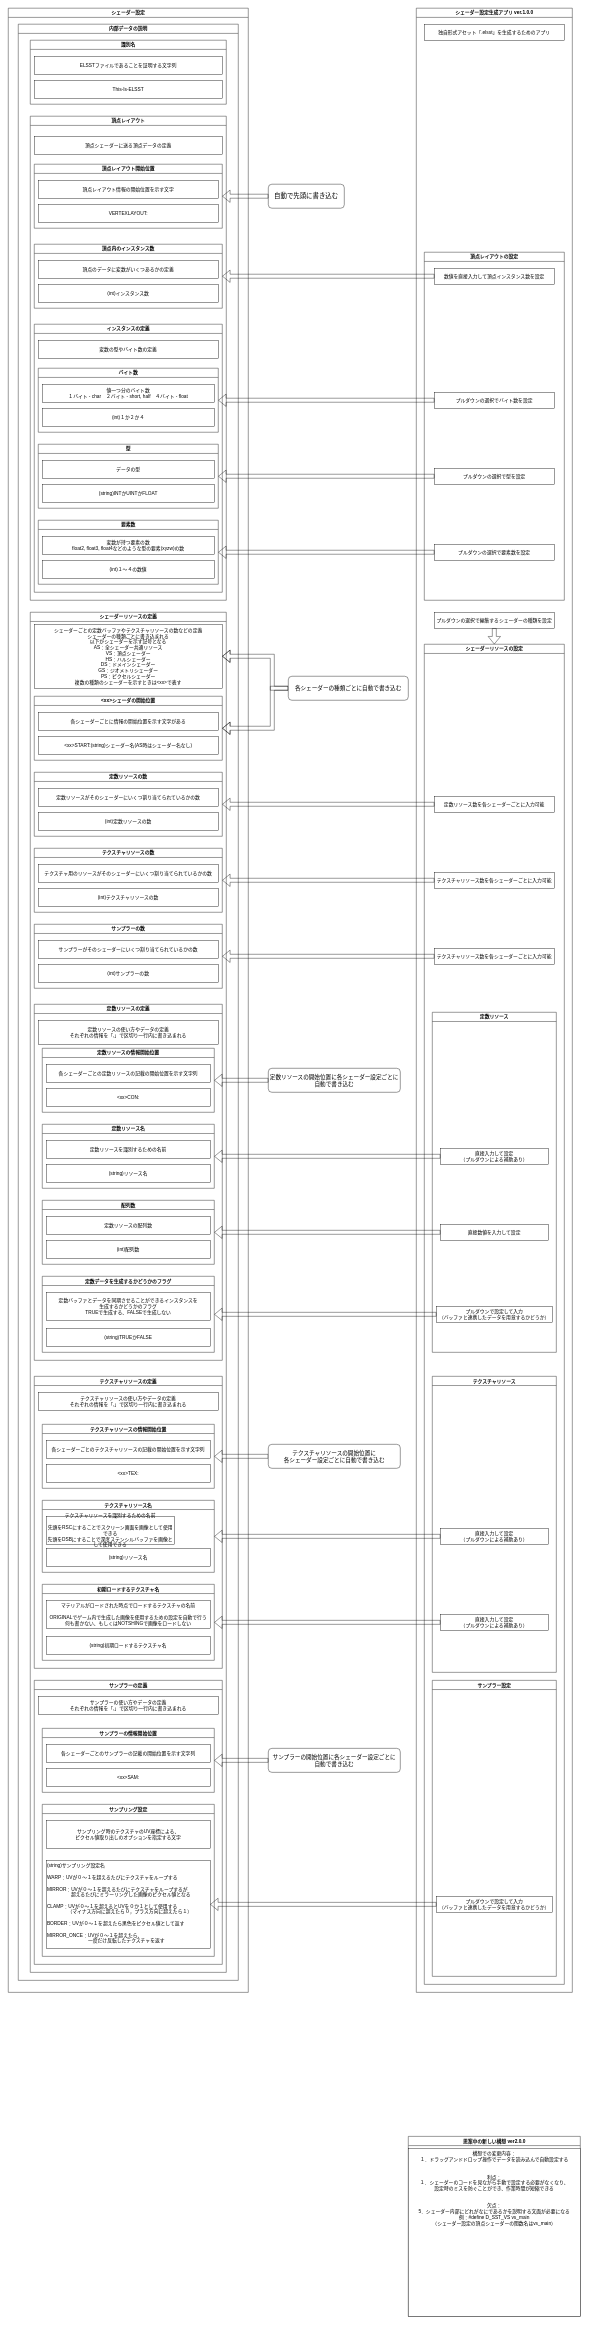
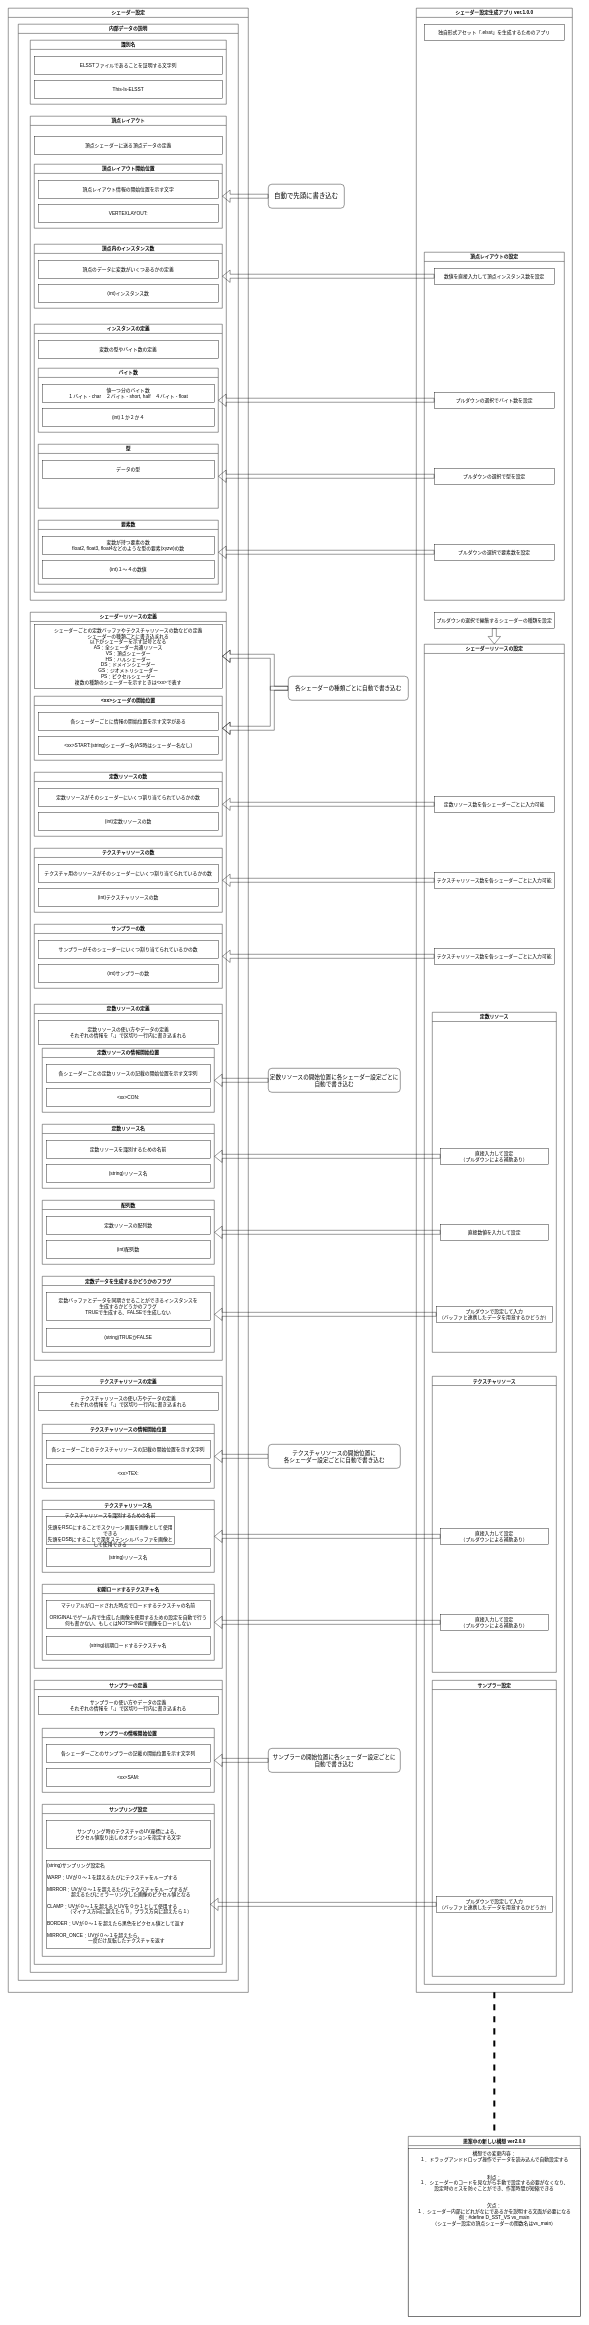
node "(string)INTかUINTかFLOAT": removed
edge "シェーダー設定生成アプリ ver.1.0.0" -- "思案中の新しい構想 ver2.0.0": added
node "構想での変更内容： １．ドラッグアンドドロップ操作でデータを読み込んで自動設定する 利点： １．シェーダーのコードを見ながら手動で設定する必要がなくなり、 設定時のミスを防ぐことができ、作業時間が短縮できる 欠点： 5．シェーダー内部にどれがなにであるかを説明する文面が必要になる 例：#define D_SST_VS vs_main （シェーダー設定の頂点シェーダーの関数名はvs_main）": label "構想での変更内容： １．ドラッグアンドドロップ操作でデータを読み込んで自動設定する 利点： １．シェーダーのコードを見ながら手動で設定する必要がなくなり、 設定時のミスを防ぐことができ、作業時間が短縮できる 欠点： 5．シェーダー内部にどれがなにであるかを説明する文面が必要になる 例：#define D_SST_VS vs_main （シェーダー設定の頂点シェーダーの関数名はvs_main）" -> "構想での変更内容： １．ドラッグアンドドロップ操作でデータを読み込んで自動設定する 利点： １．シェーダーのコードを見ながら手動で設定する必要がなくなり、 設定時のミスを防ぐことができ、作業時間が短縮できる 欠点： １．シェーダー内部にどれがなにであるかを説明する文面が必要になる 例：#define D_SST_VS vs_main （シェーダー設定の頂点シェーダーの関数名はvs_main）"
